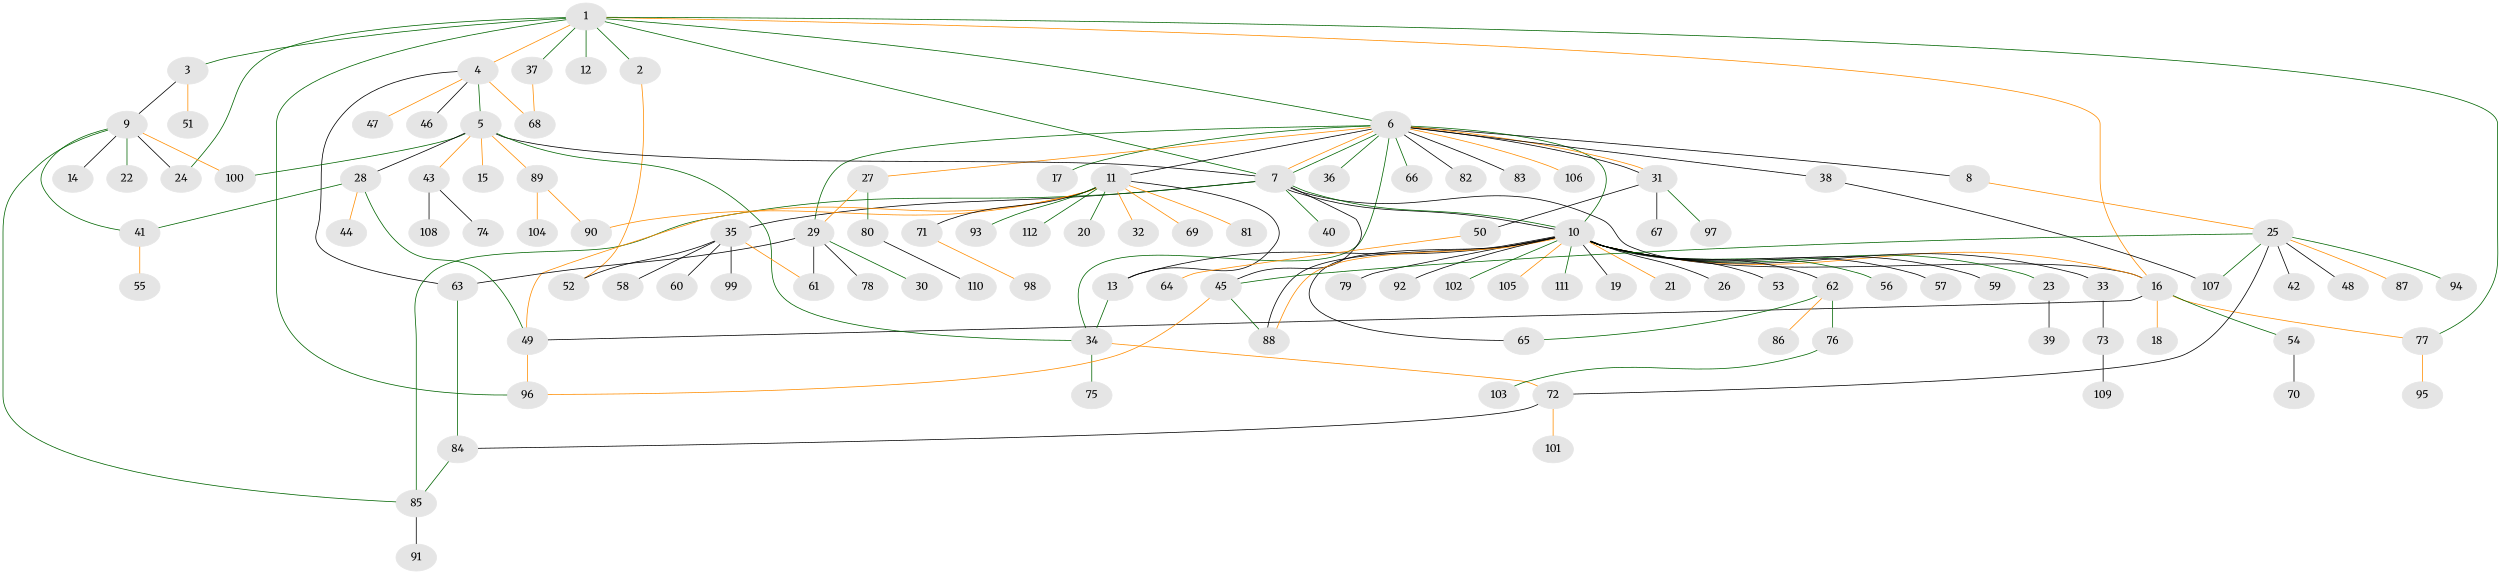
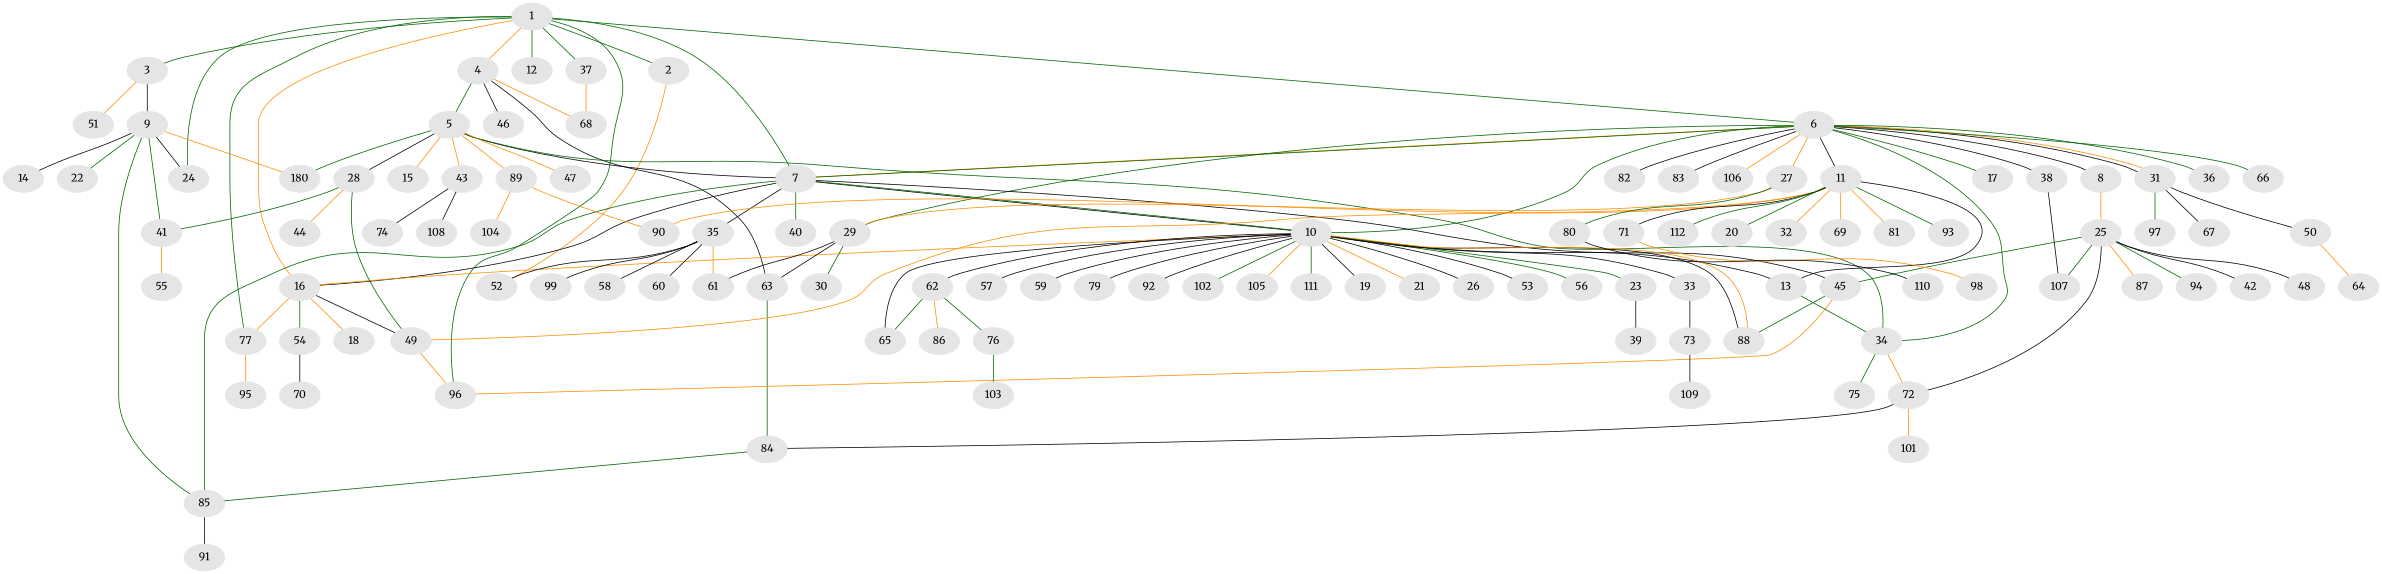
edge "4" -- "47": now "5" -- "47"
node "100": label "100" -> "180"
node "78": removed
